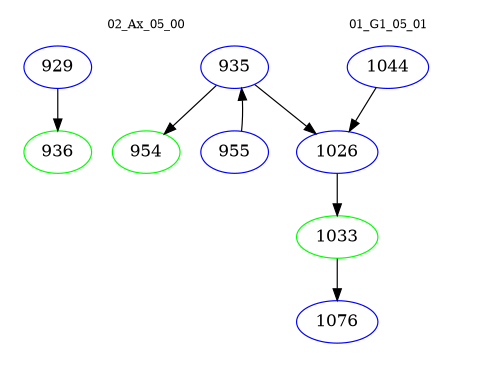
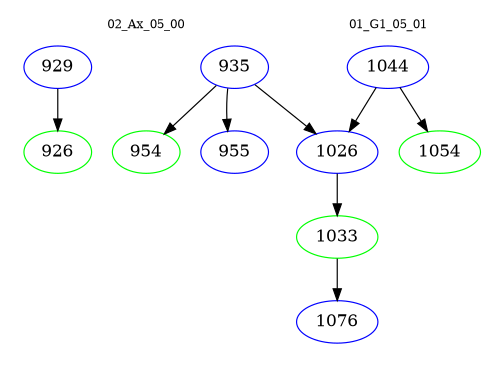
edge "955" -> "935": reversed
node "936": label "936" -> "926"
node "1054": added
